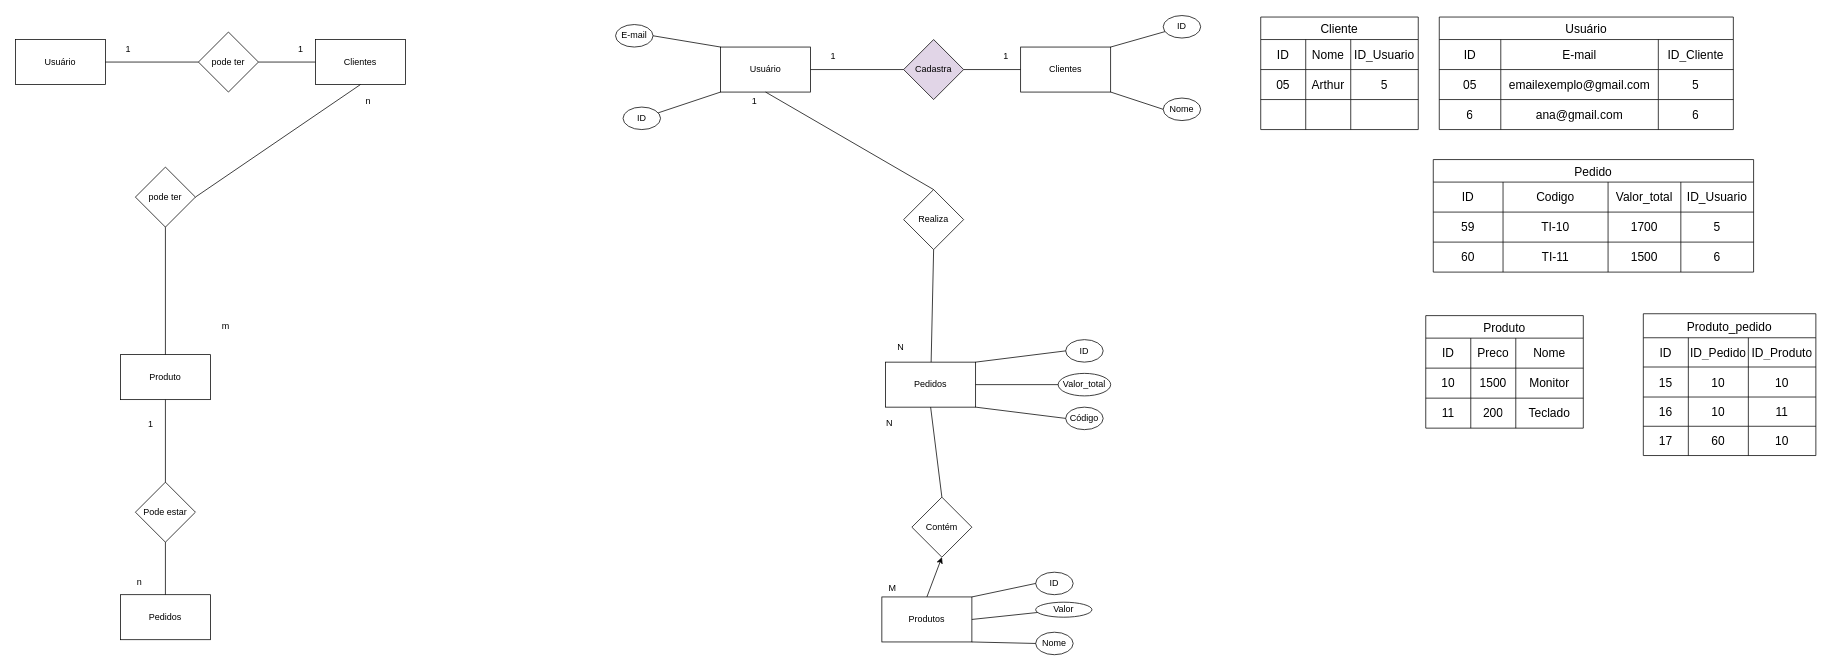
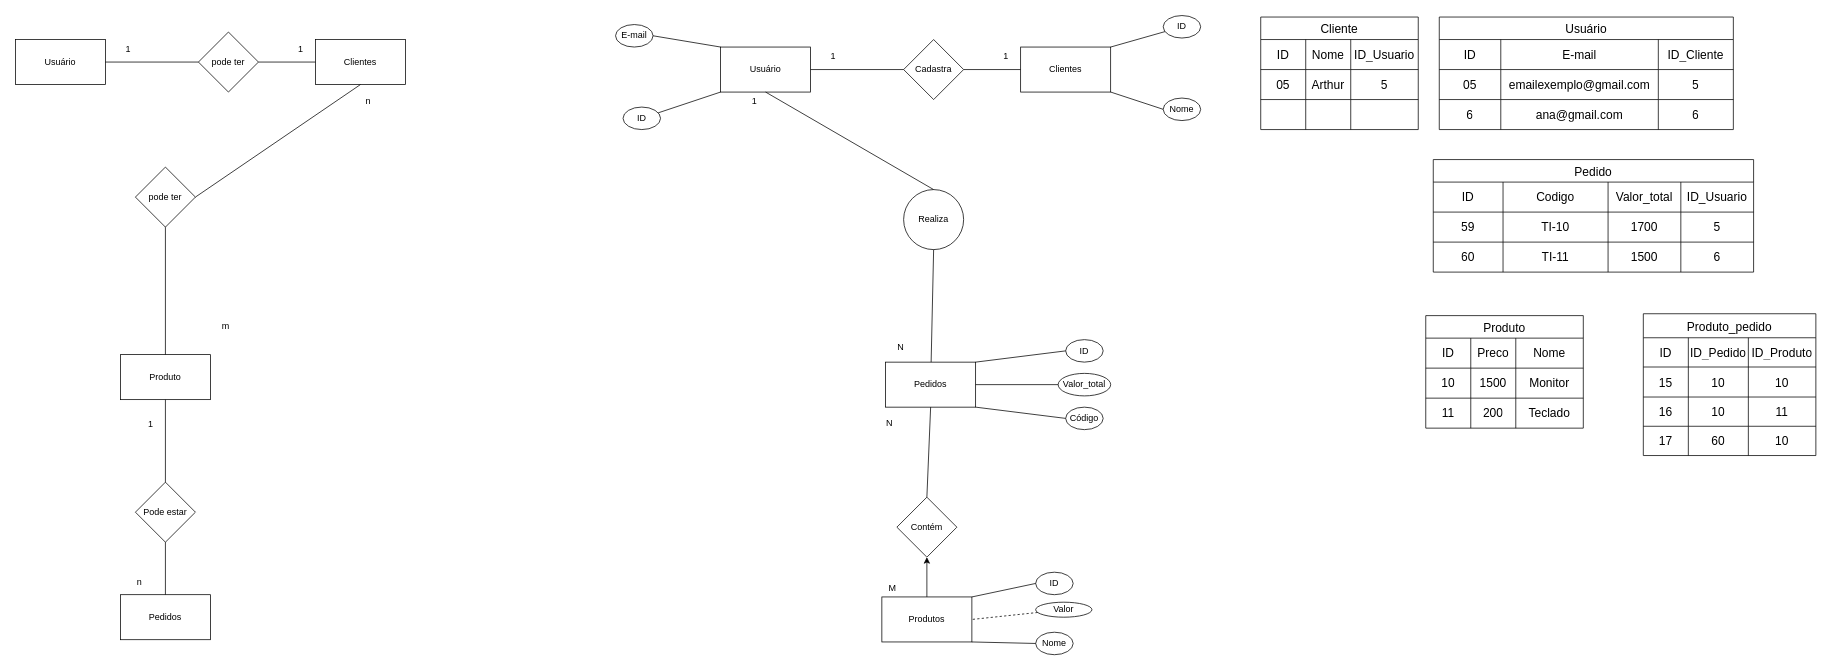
node "Cadastra": fillcolor #e1d5e7 -> #ffffff
node "Realiza": shape diamond -> ellipse
node "Contém": moved (942, 527) -> (927, 527)
edge "Valor" -- "Produtos": style solid -> dashed
